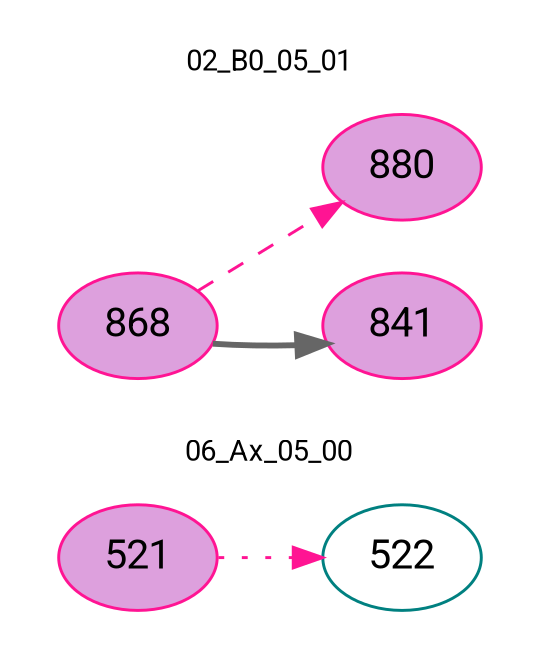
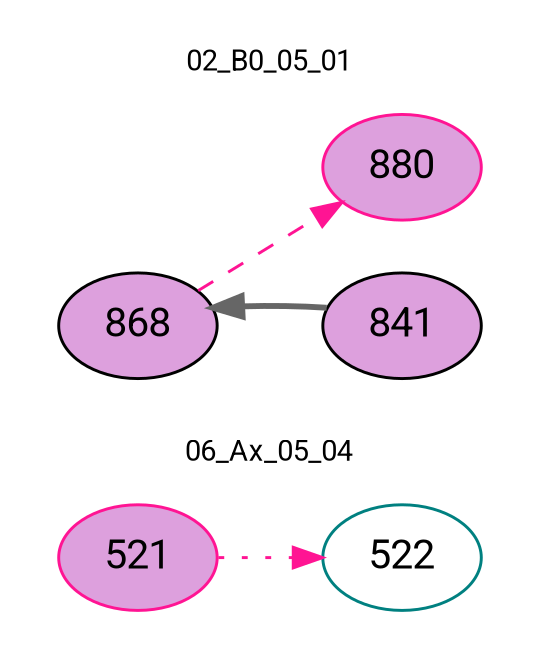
node "868": color deeppink -> black
node "841": color deeppink -> black
edge "868" -> "841": reversed
cluster "06_Ax_05_00": label "06_Ax_05_00" -> "06_Ax_05_04"
